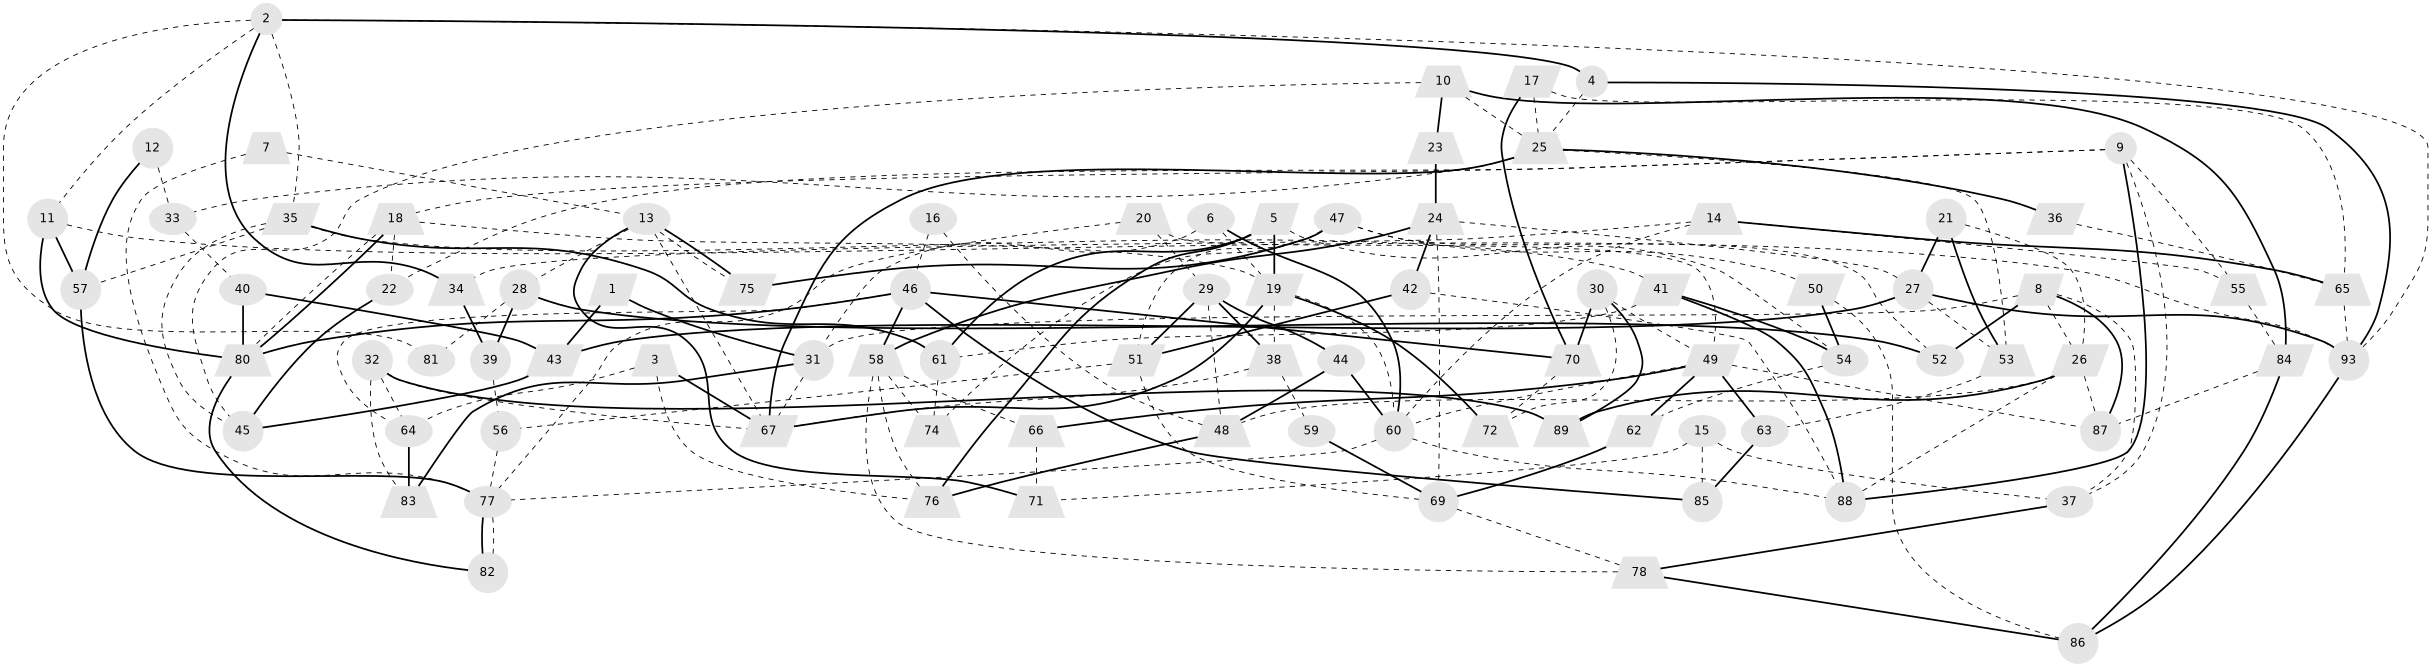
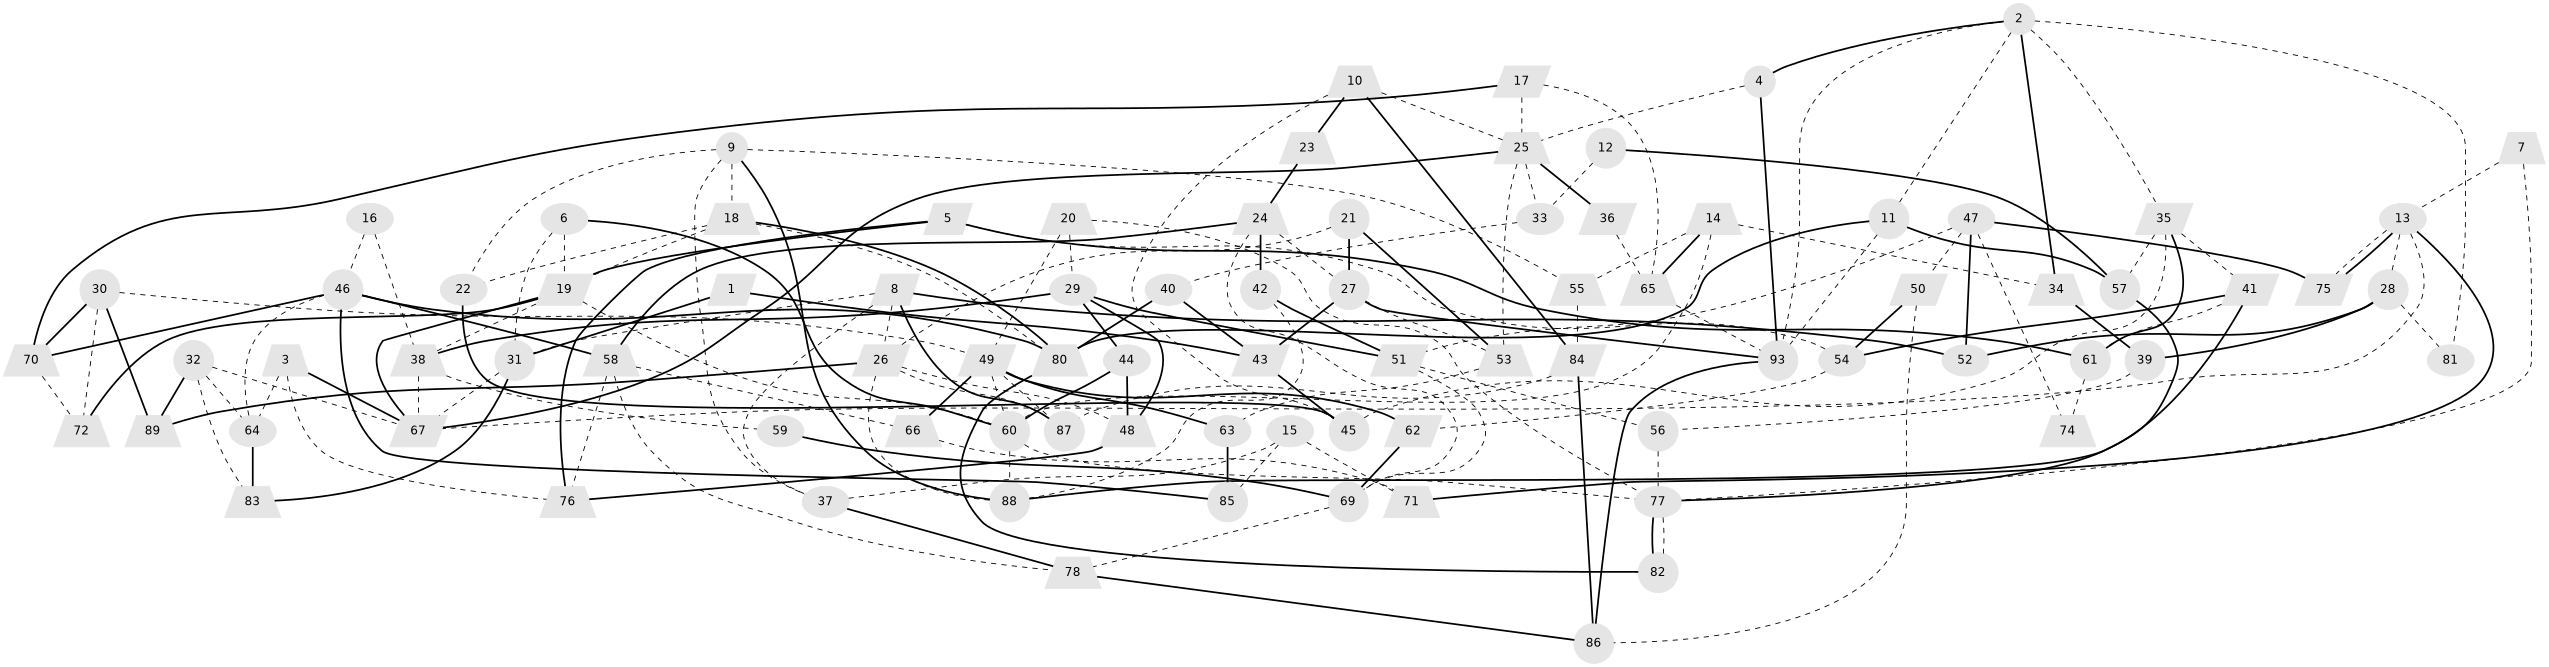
edge "47" -- "52": style dashed -> bold
edge "16" -- "48": now "16" -- "38"
edge "29" -- "48": style dashed -> bold
edge "58" -- "74": removed
